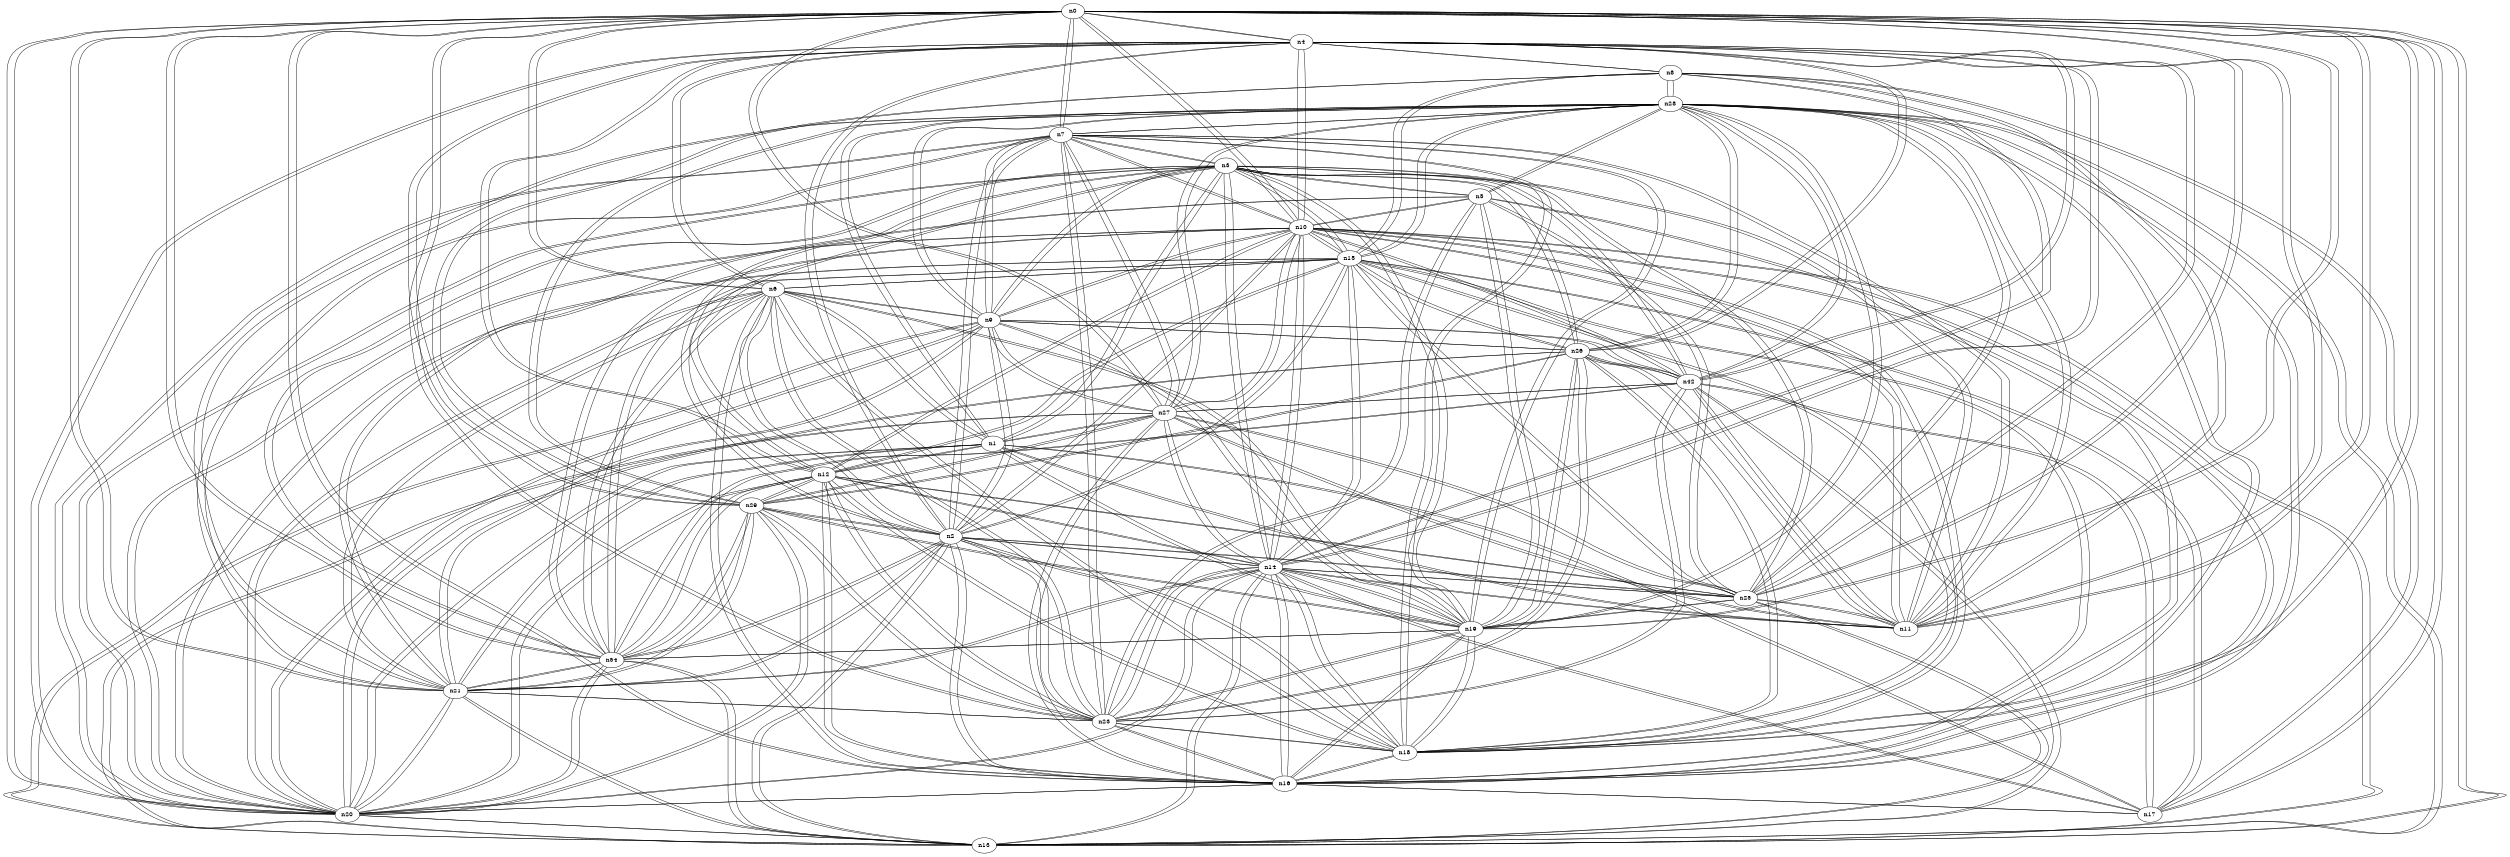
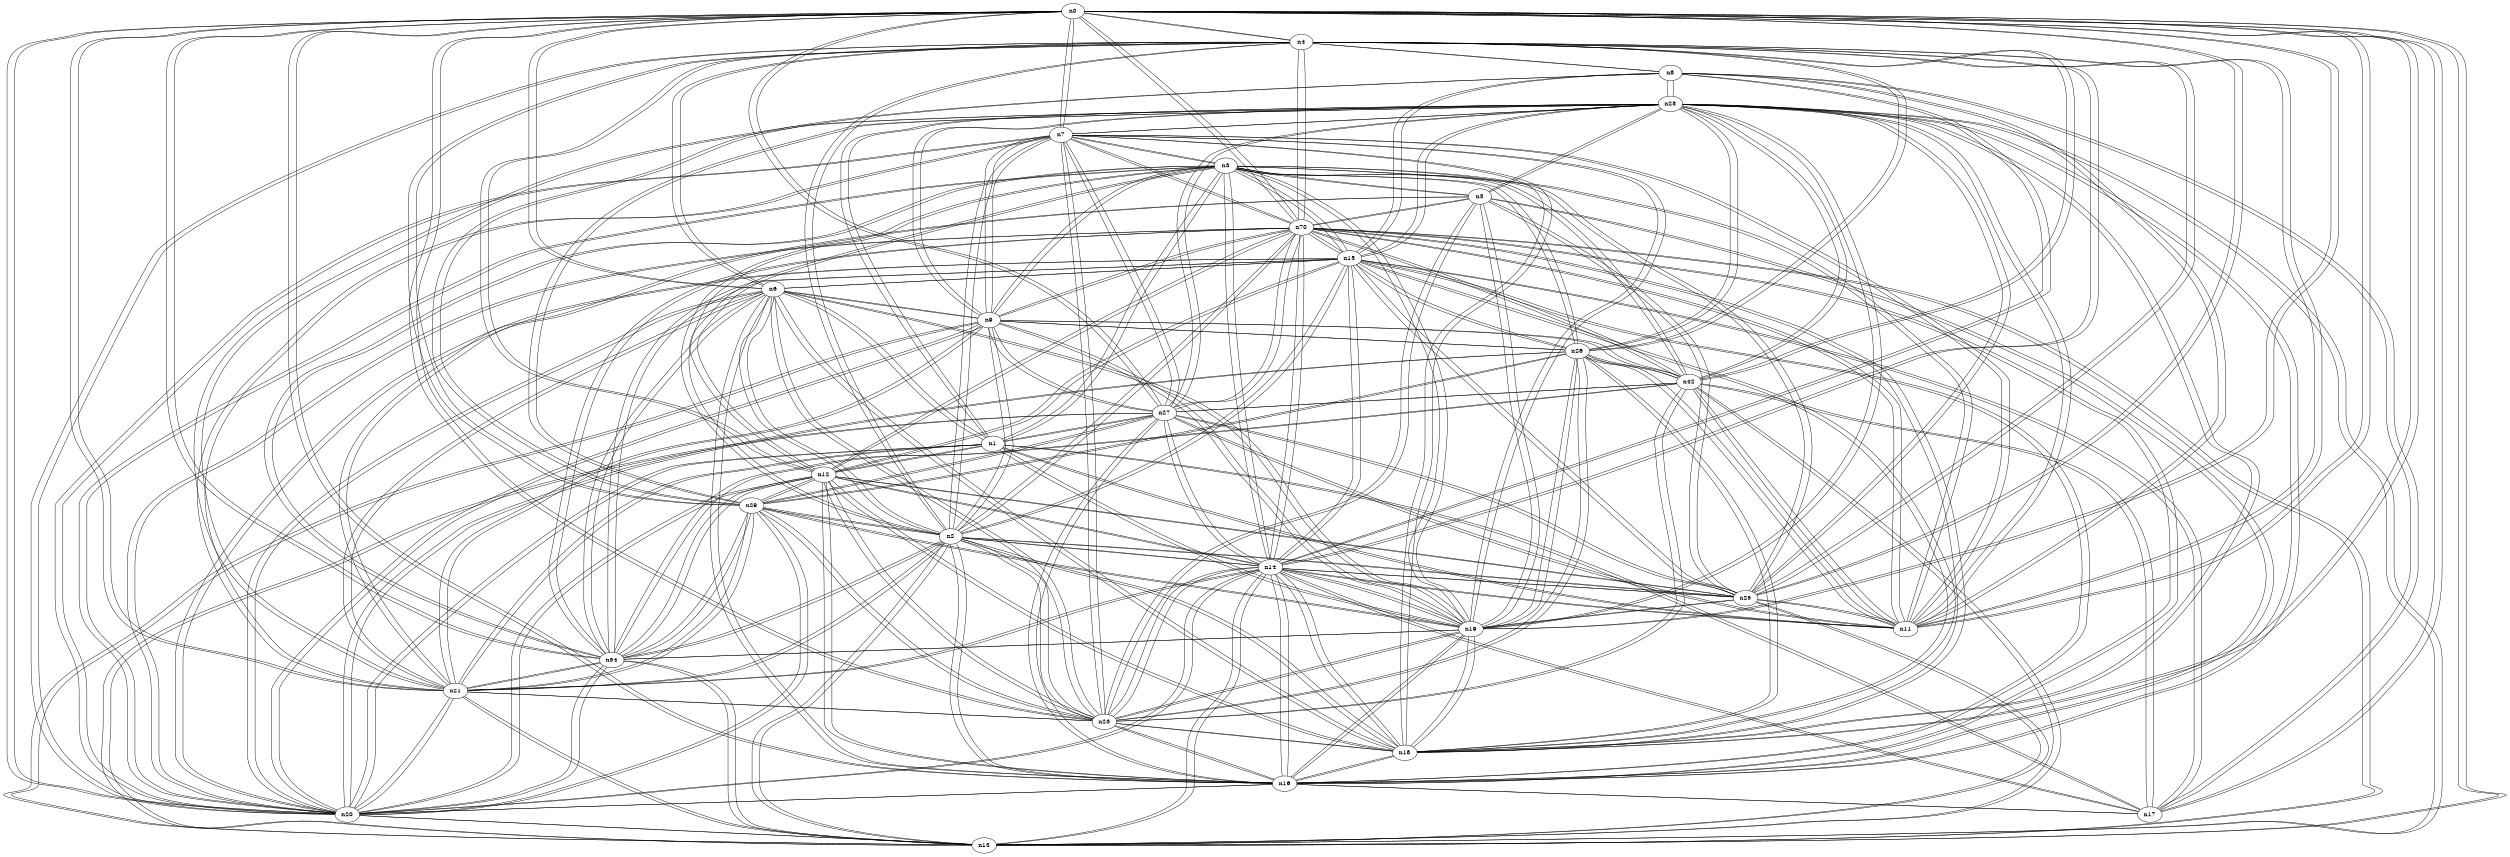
node "n10": label "n10" -> "n70"
